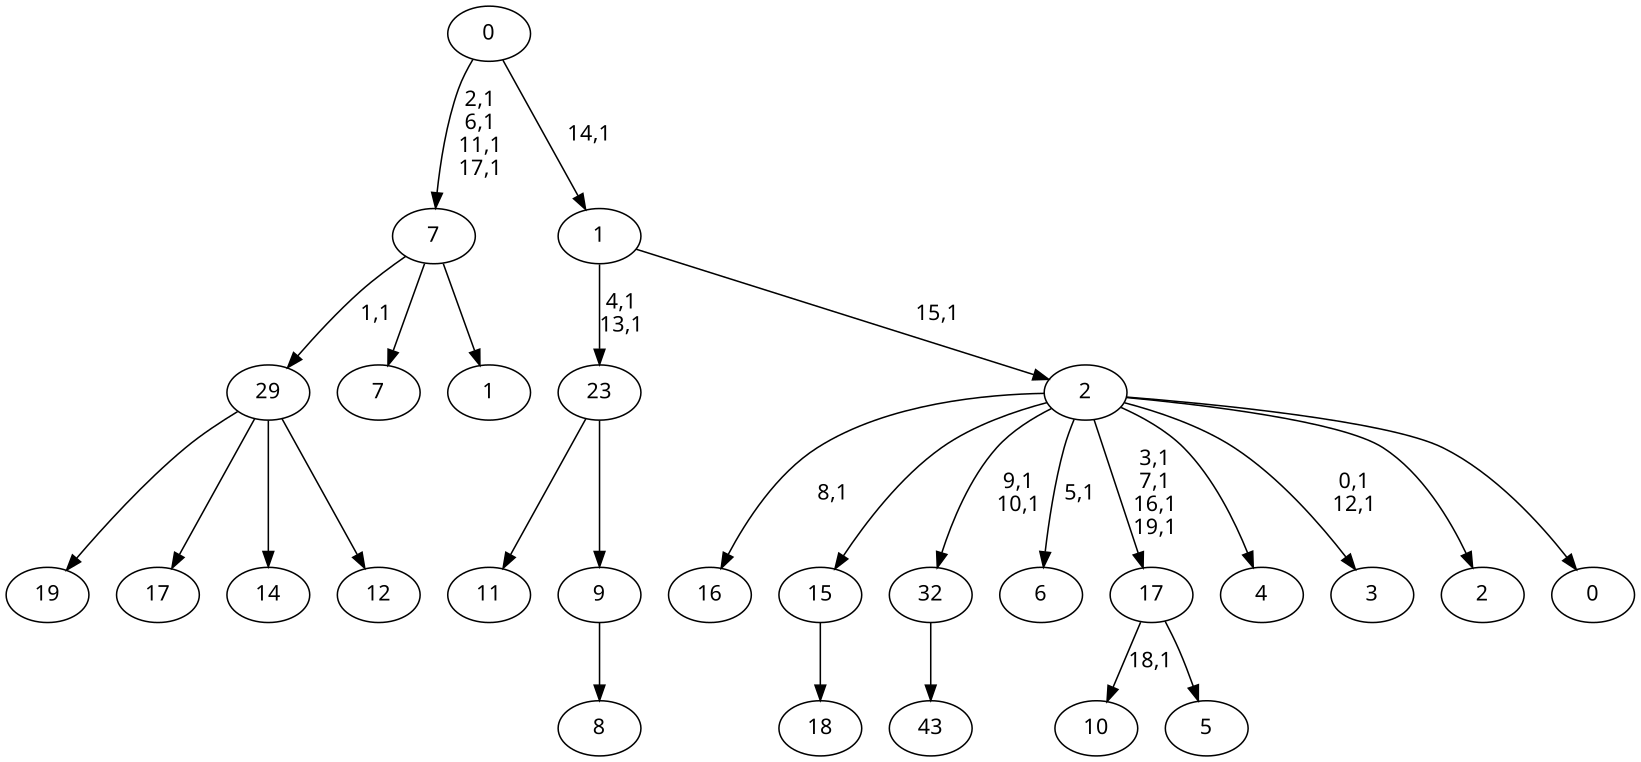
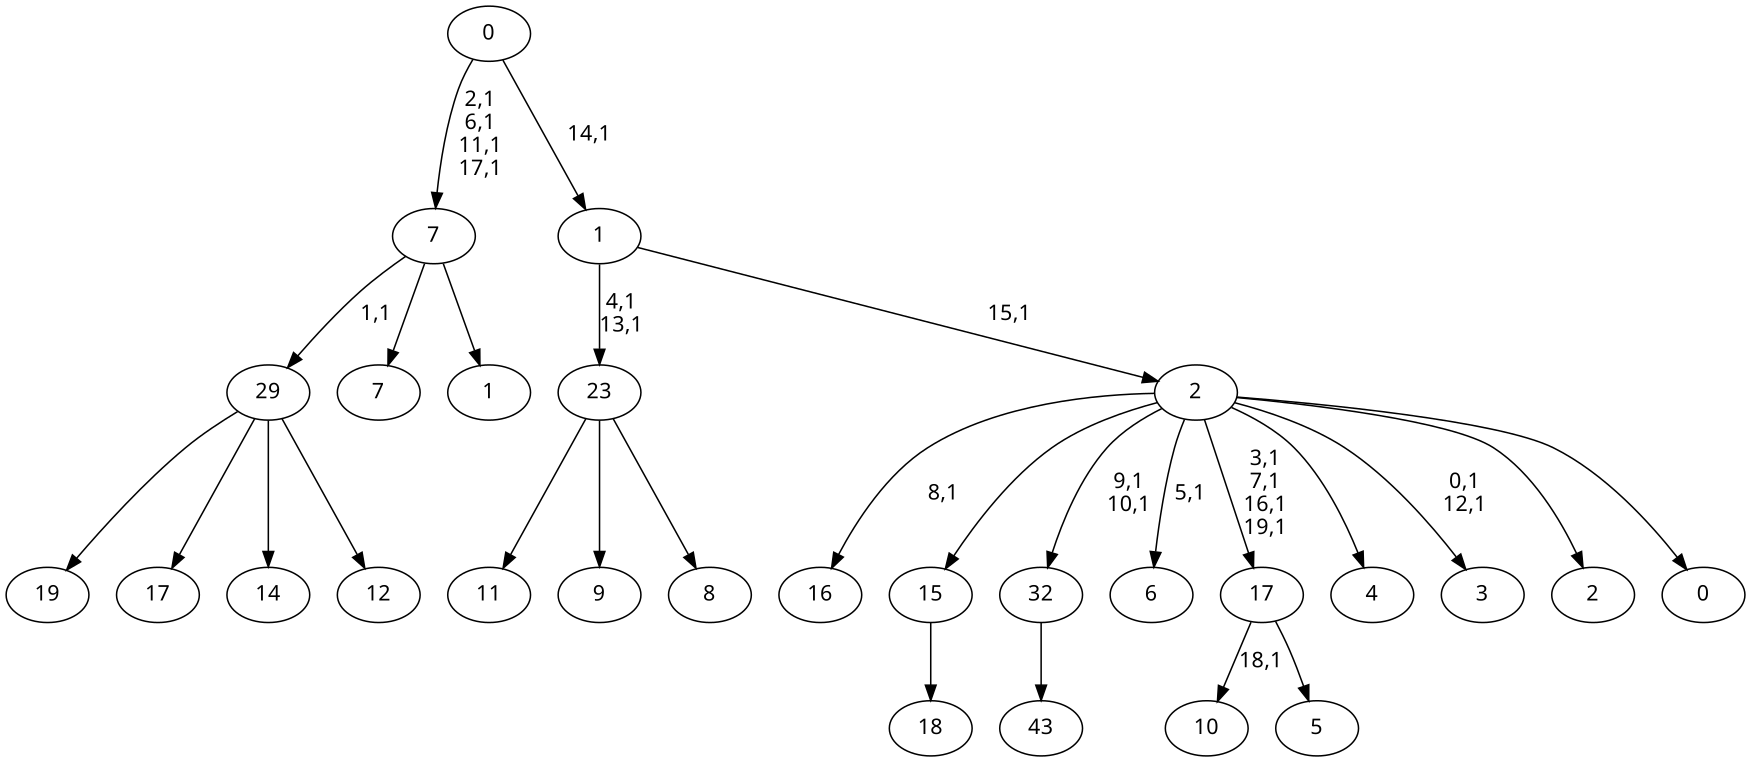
edge "9" -> "8": now "23" -> "8"
